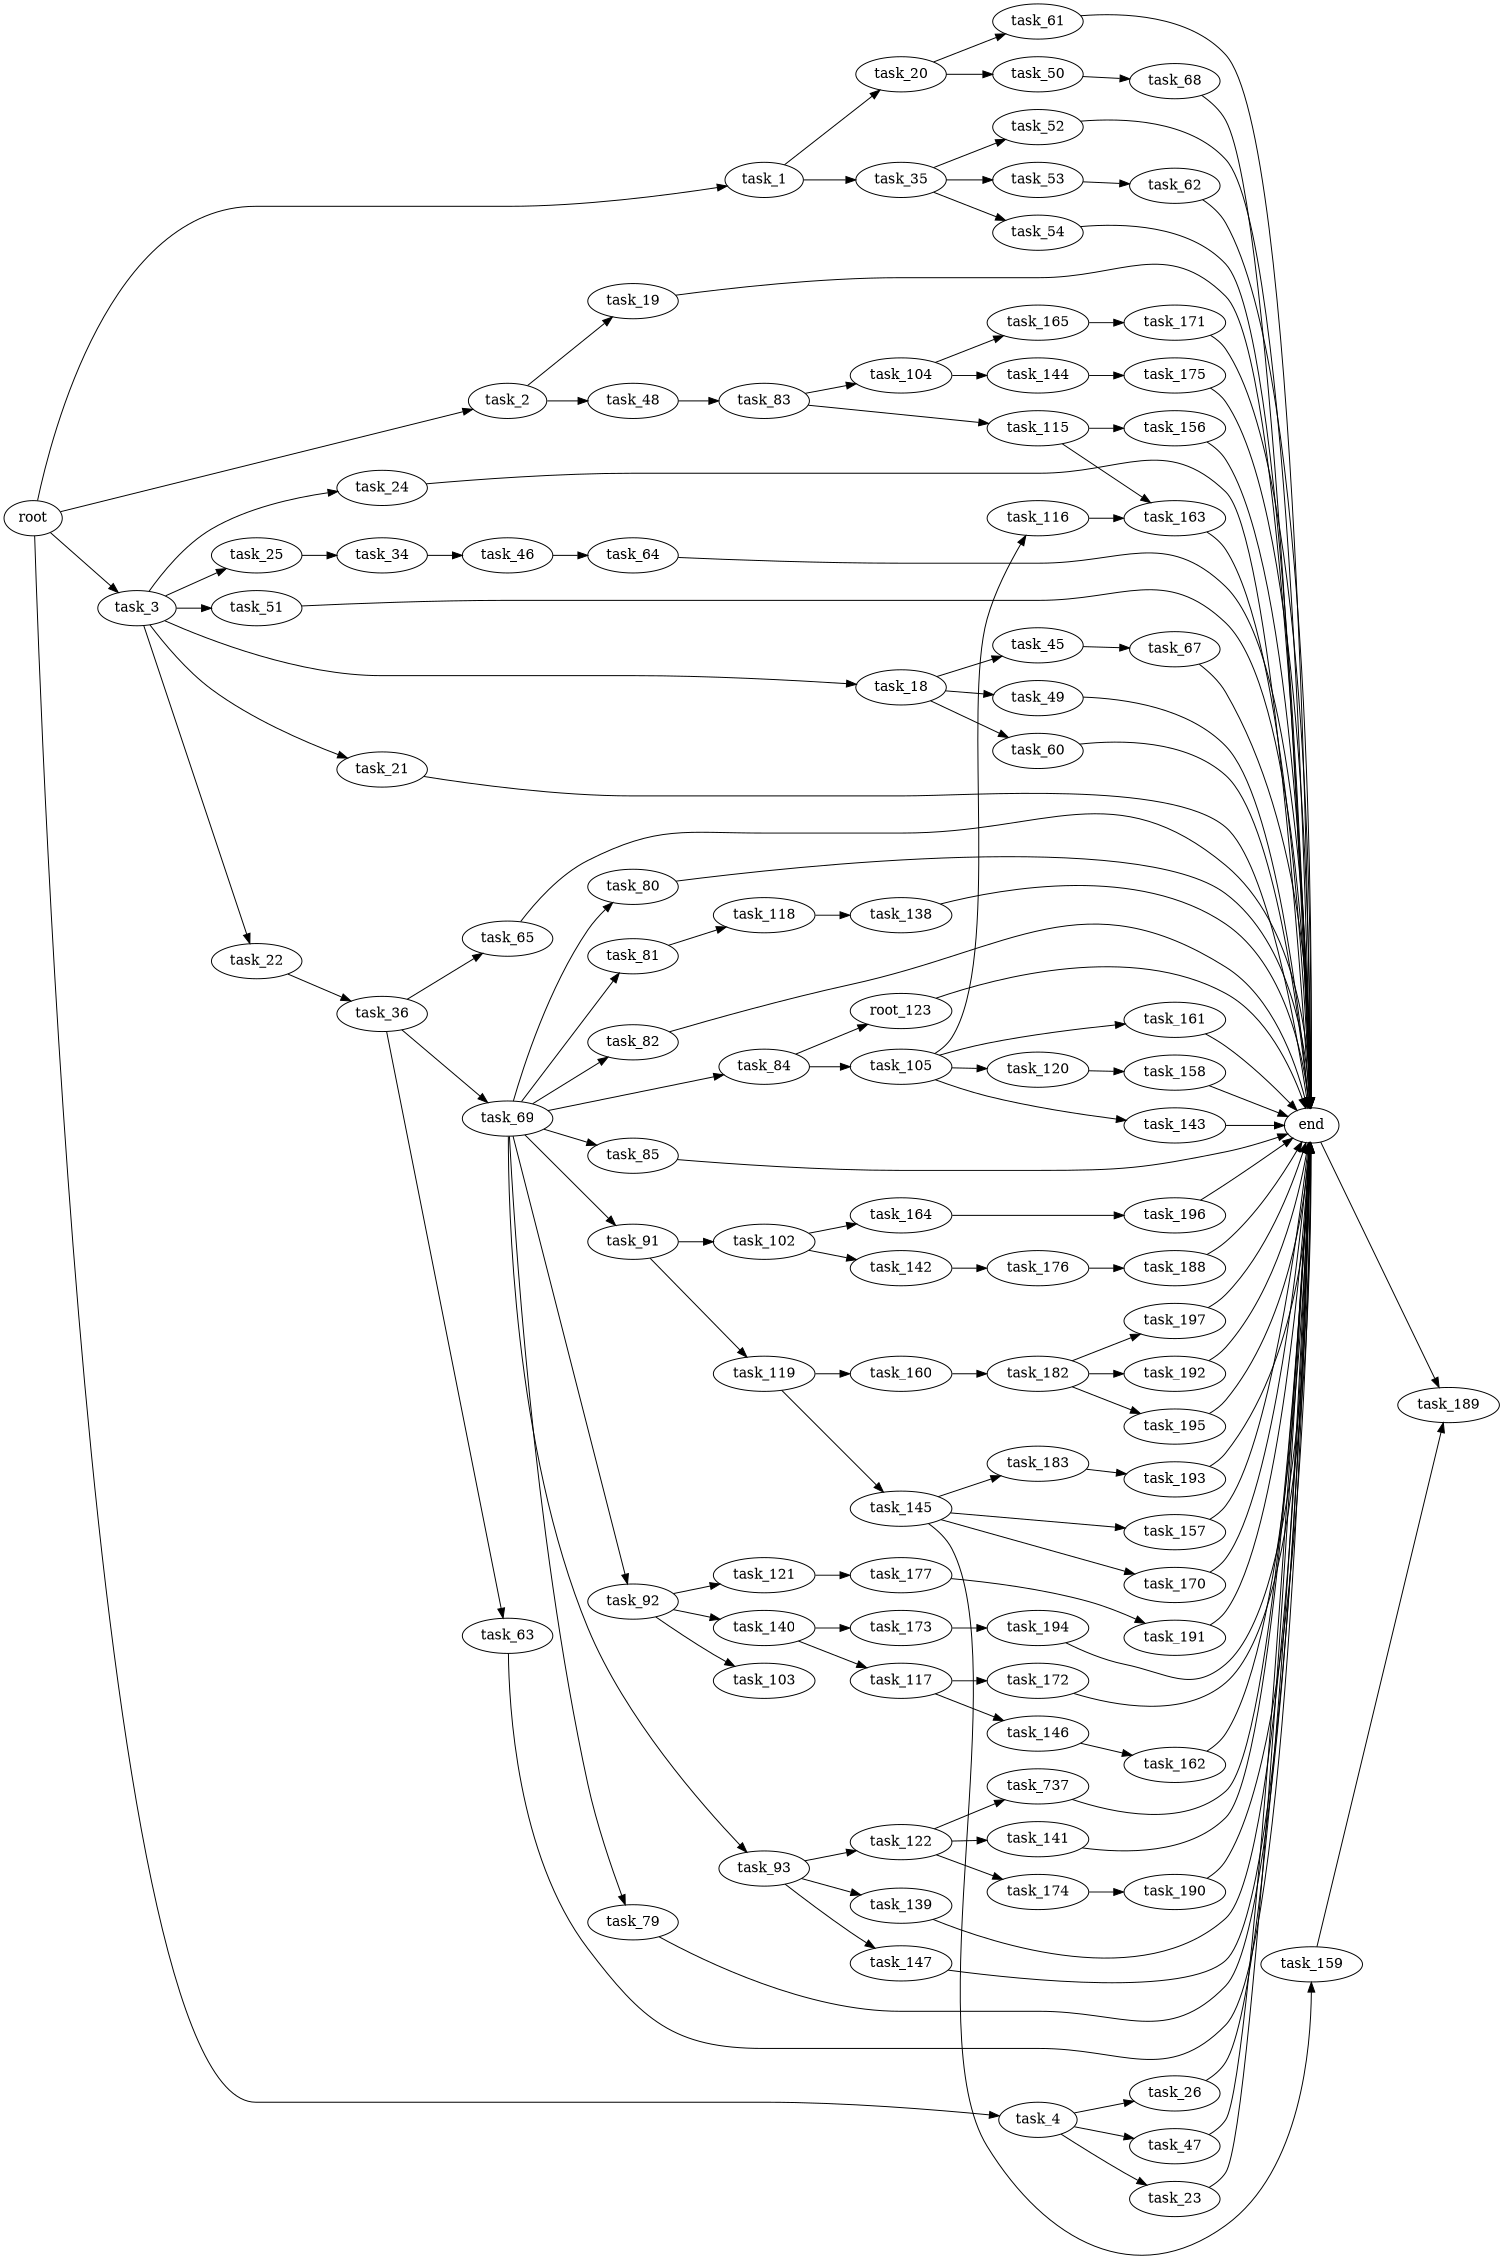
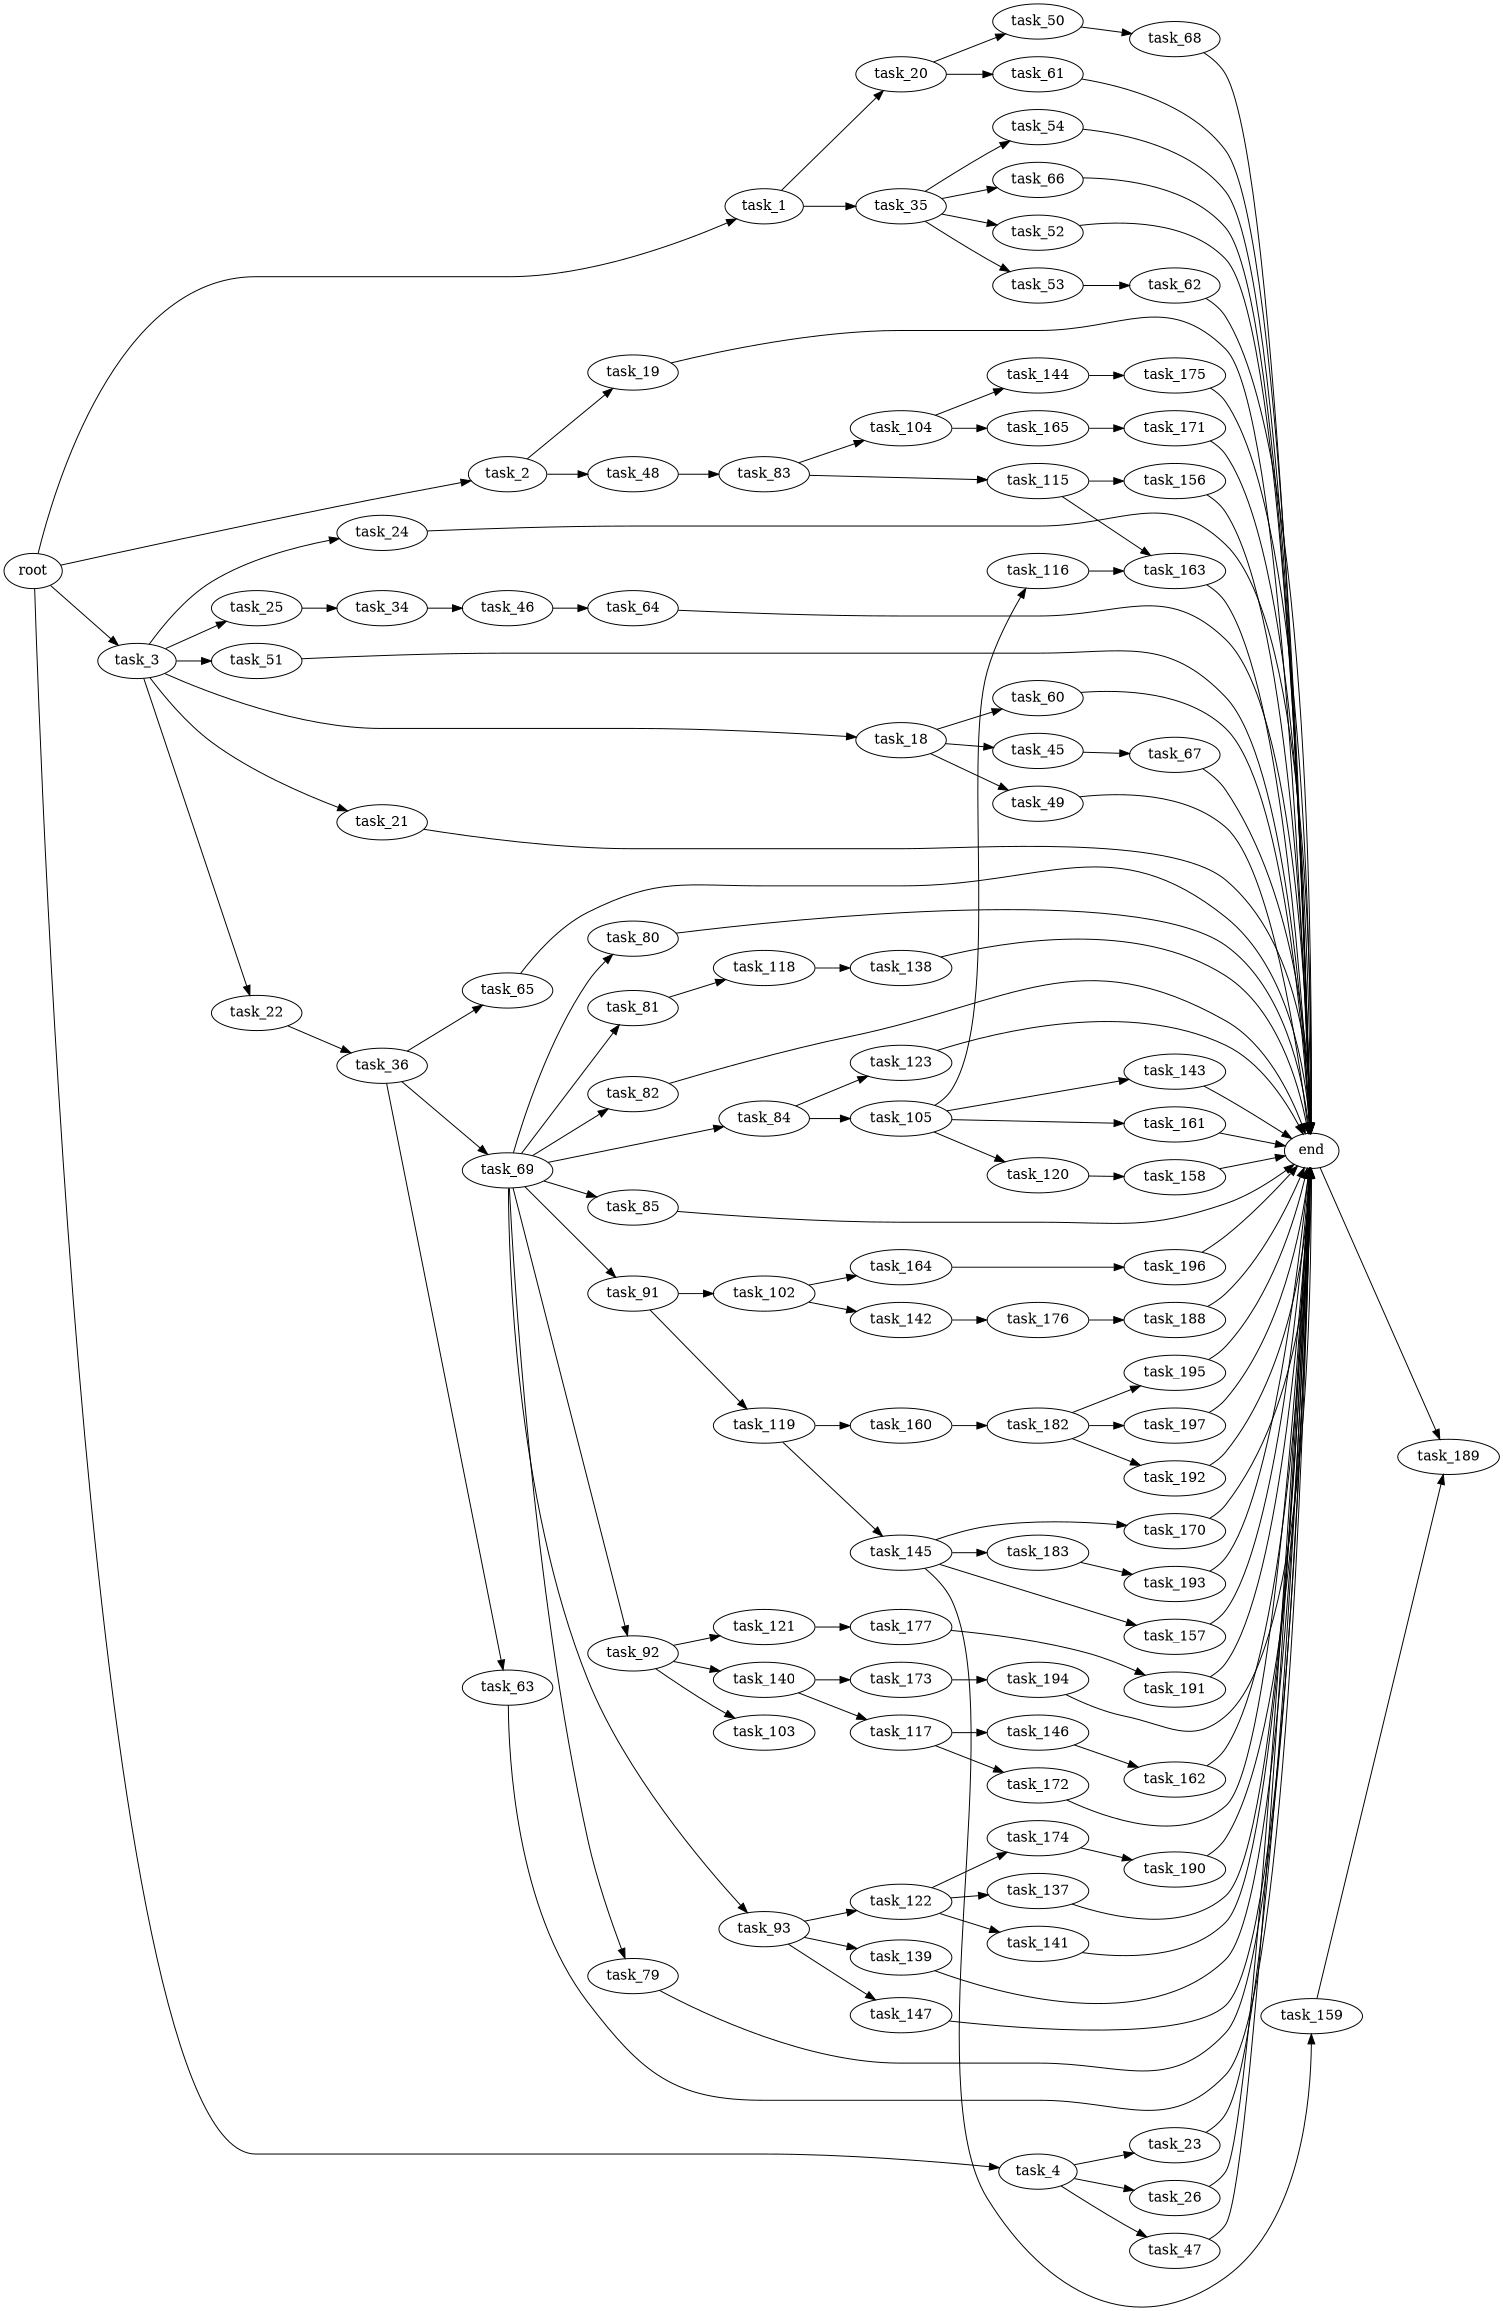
node "task_66": added
node "root_123": label "root_123" -> "task_123"
node "task_737": label "task_737" -> "task_137"
